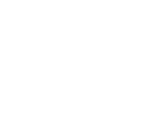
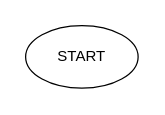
node "START": added
